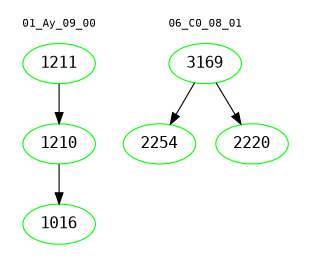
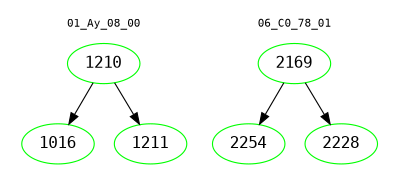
cluster "01_Ay_09_00": label "01_Ay_09_00" -> "01_Ay_08_00"
cluster "06_C0_08_01": label "06_C0_08_01" -> "06_C0_78_01"
node "3169": label "3169" -> "2169"
edge "1211" -> "1210": reversed
node "2220": label "2220" -> "2228"
